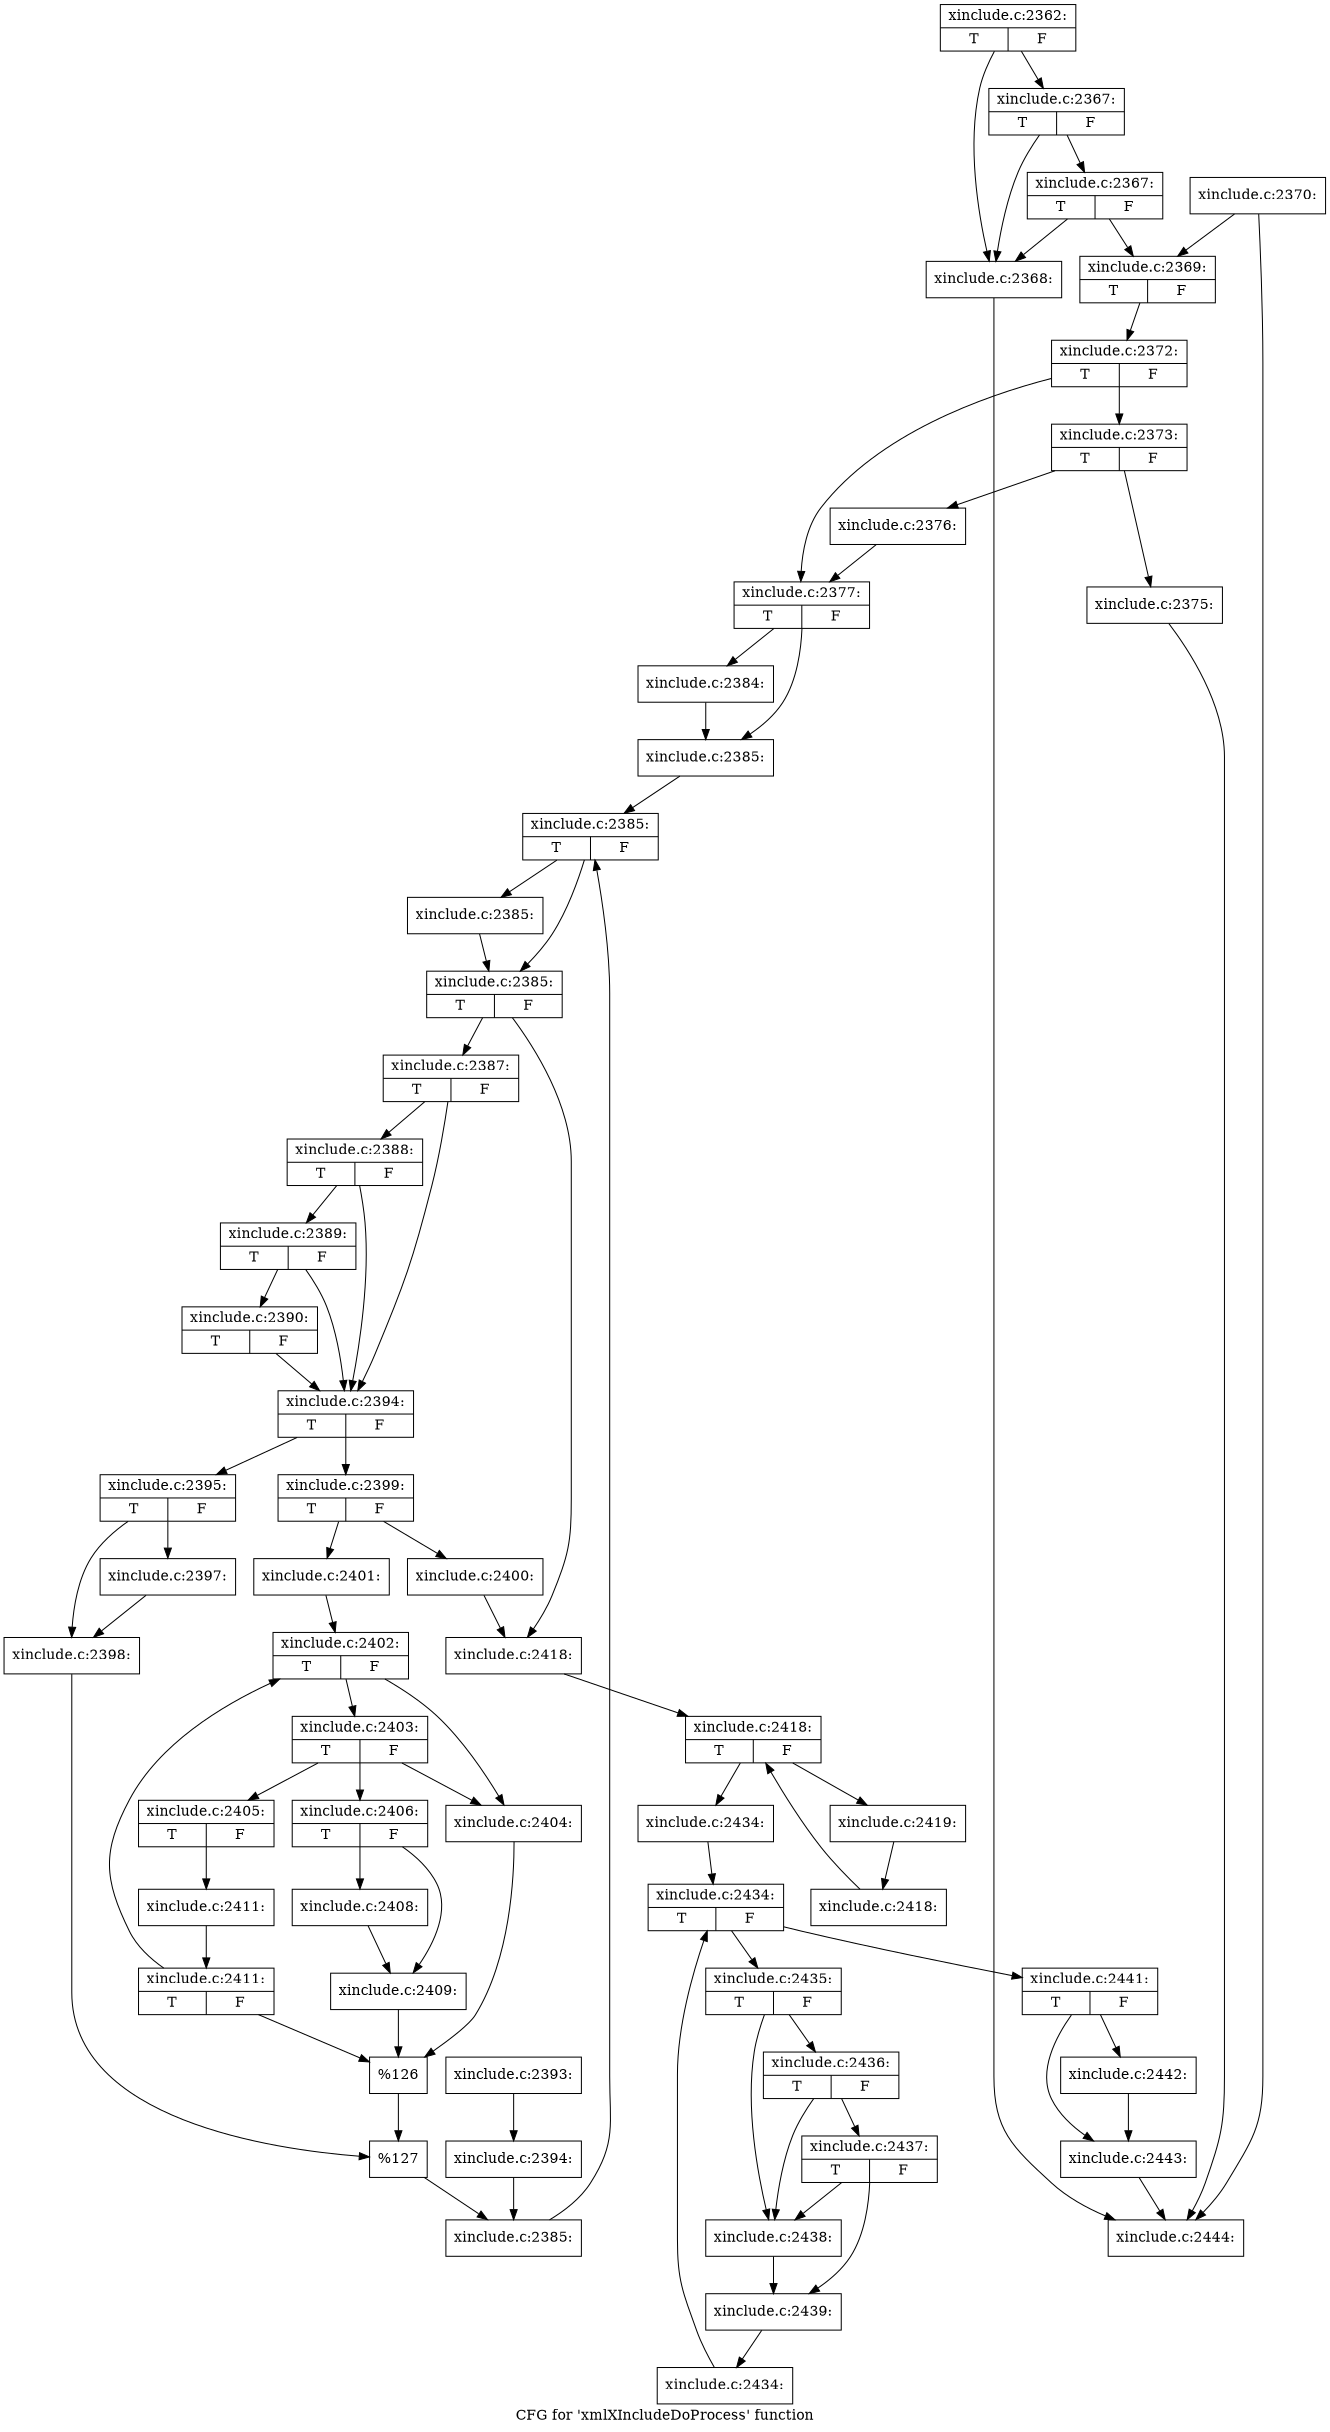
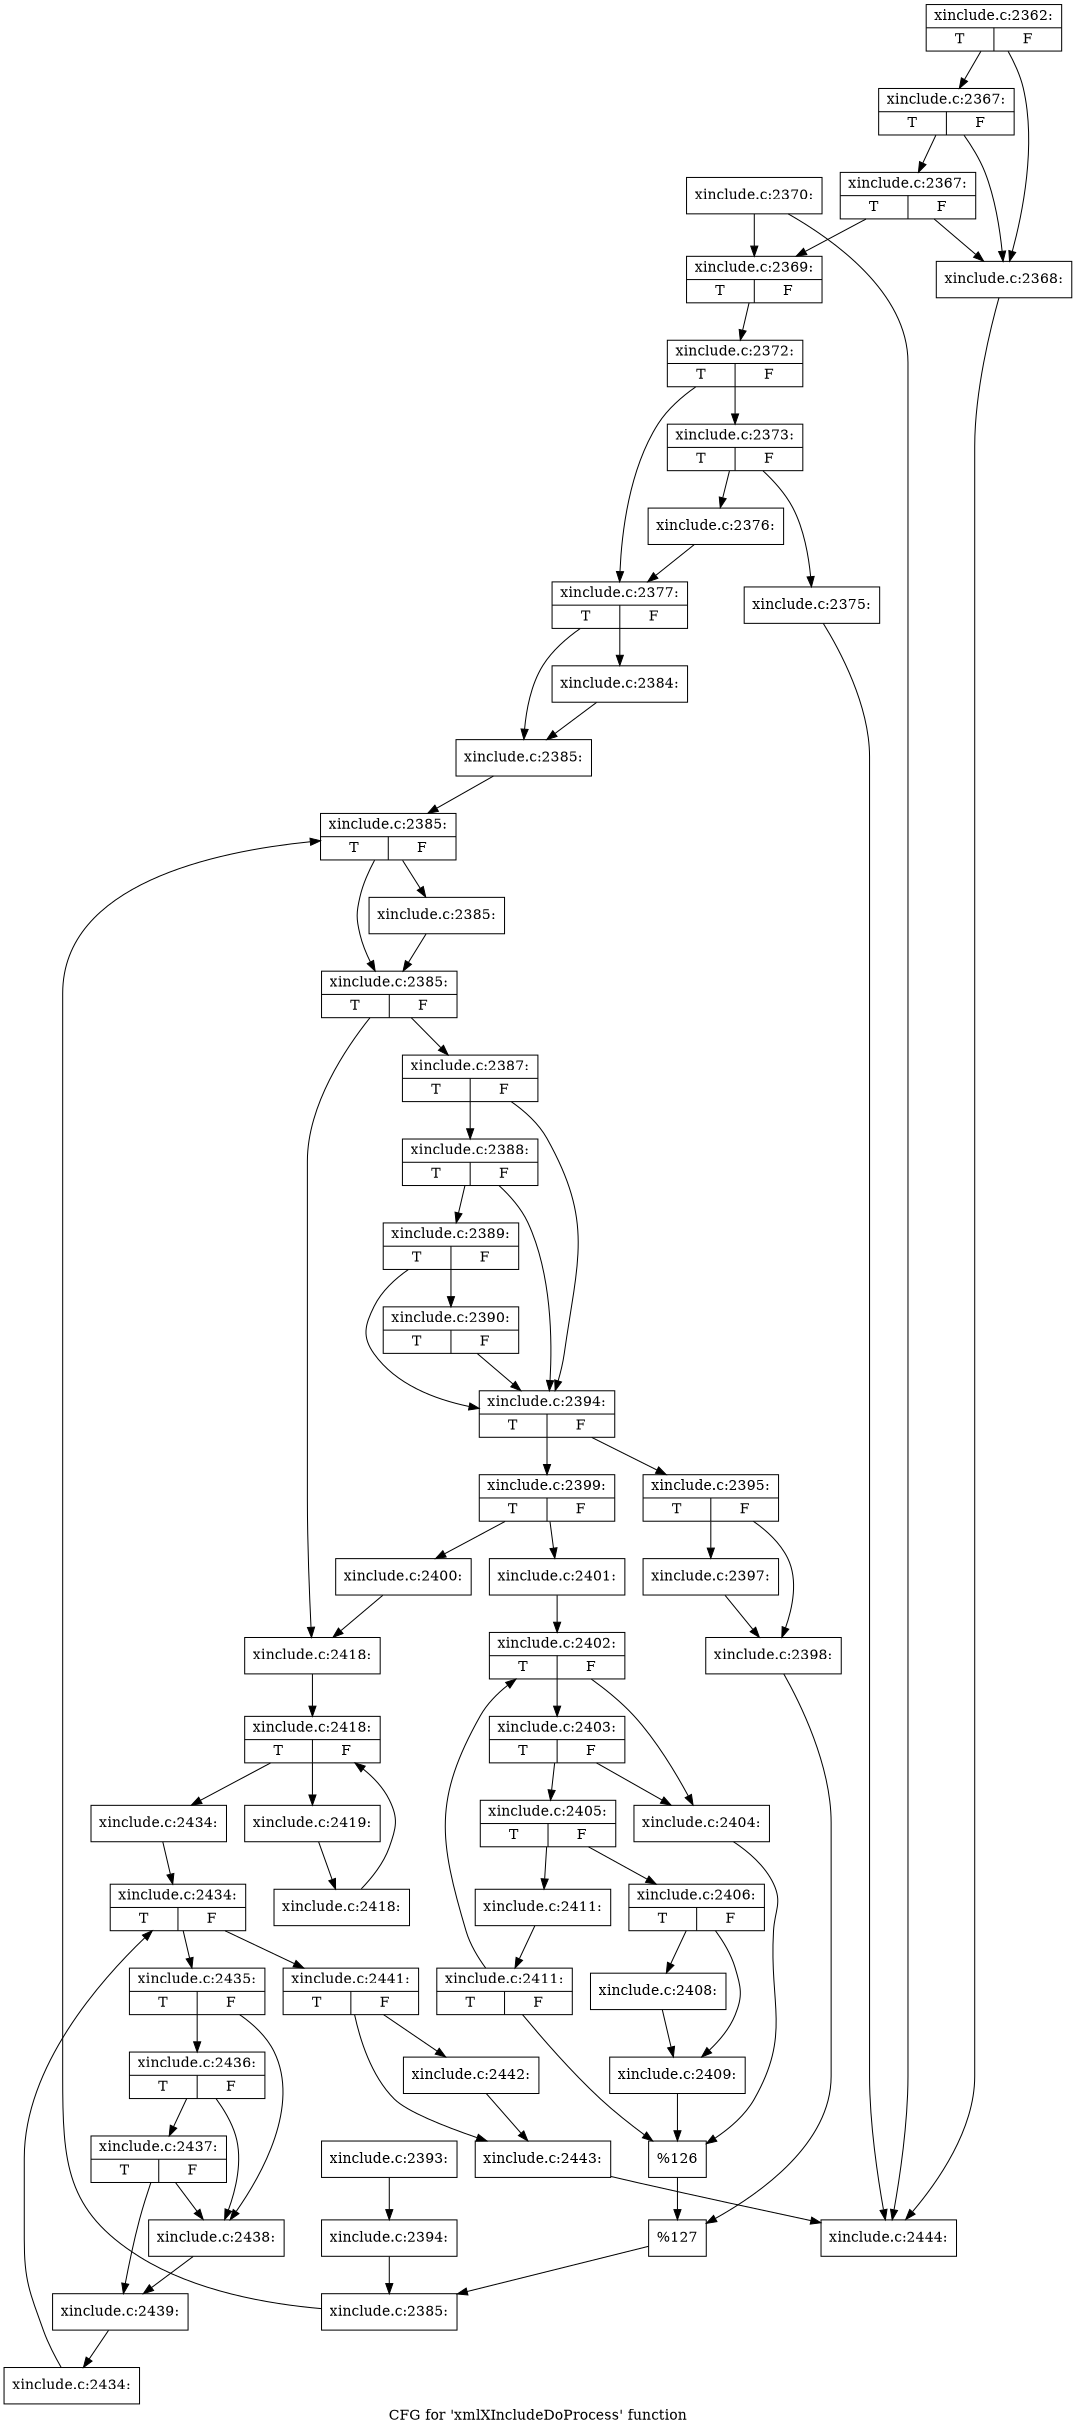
edge "xinclude.c:2403:" -> "xinclude.c:2406:": now "xinclude.c:2405:" -> "xinclude.c:2406:"
